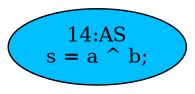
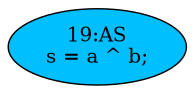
node "14:AS s = a ^ b;": label "14:AS s = a ^ b;" -> "19:AS s = a ^ b;"
